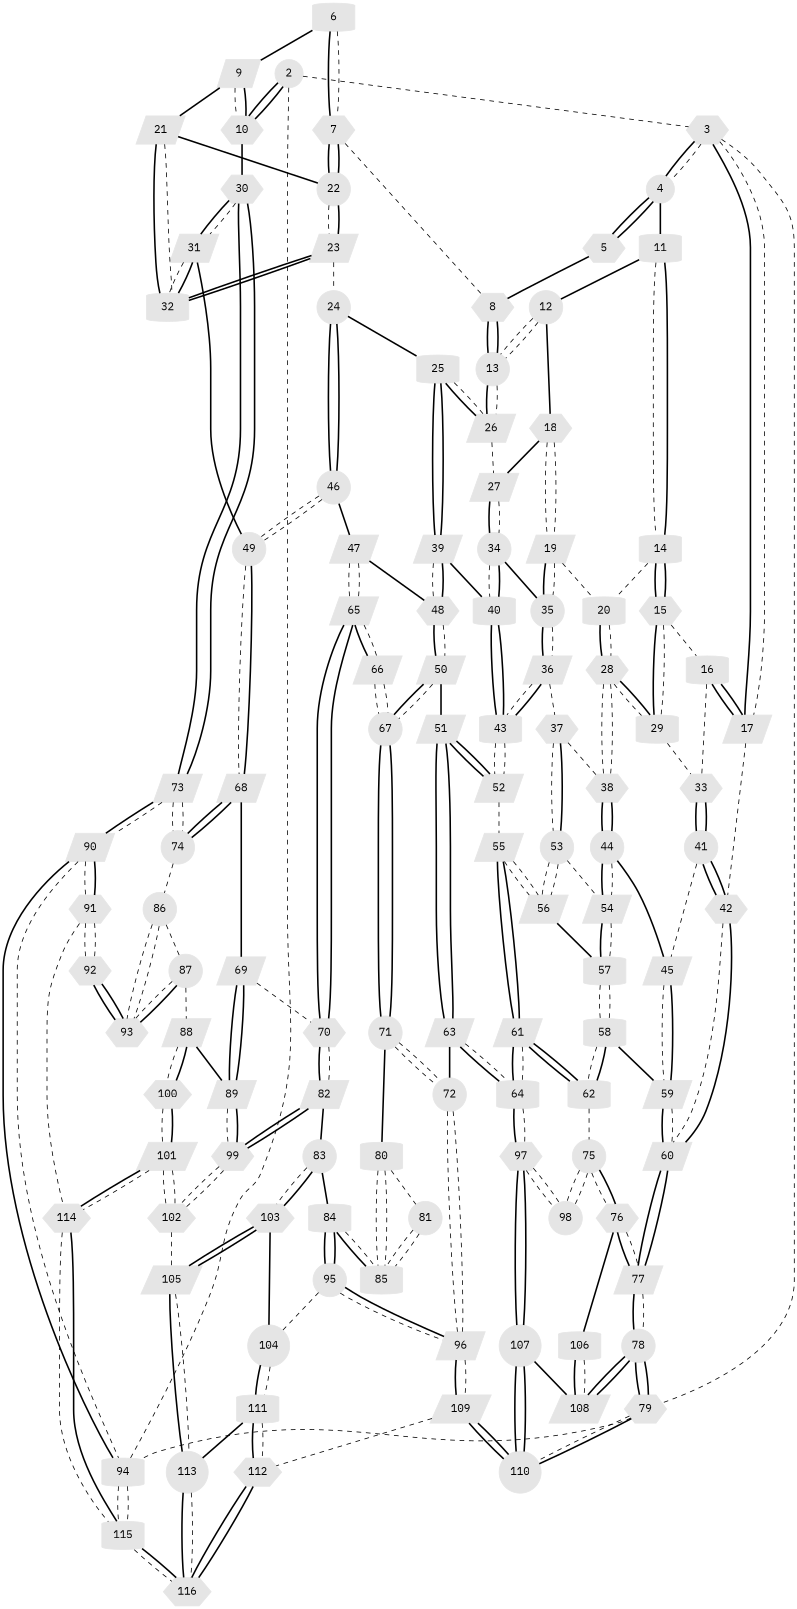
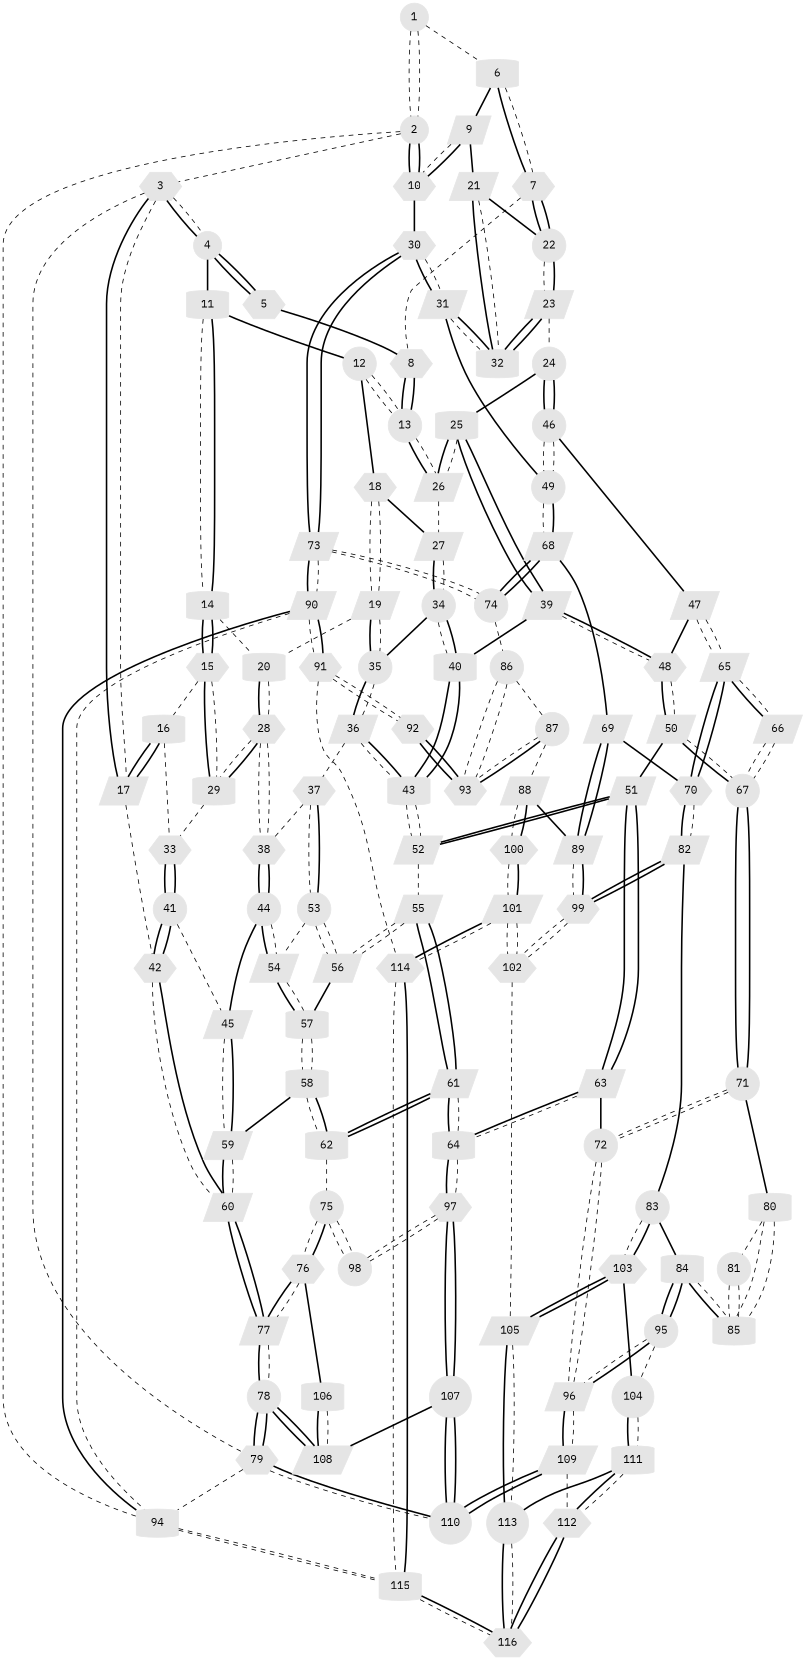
node "1": added
edge "69" -- "70": style dashed -> bold
